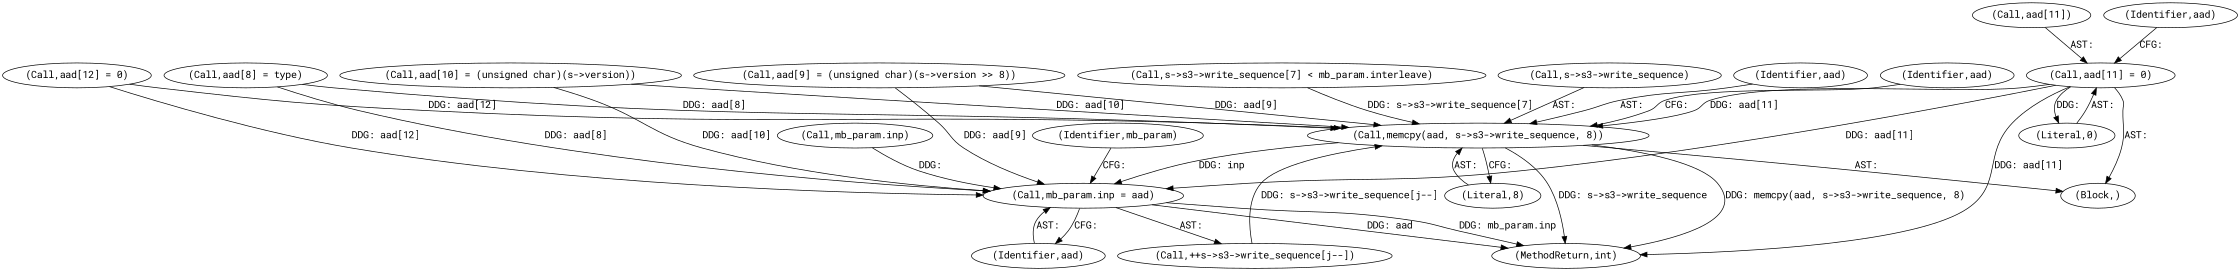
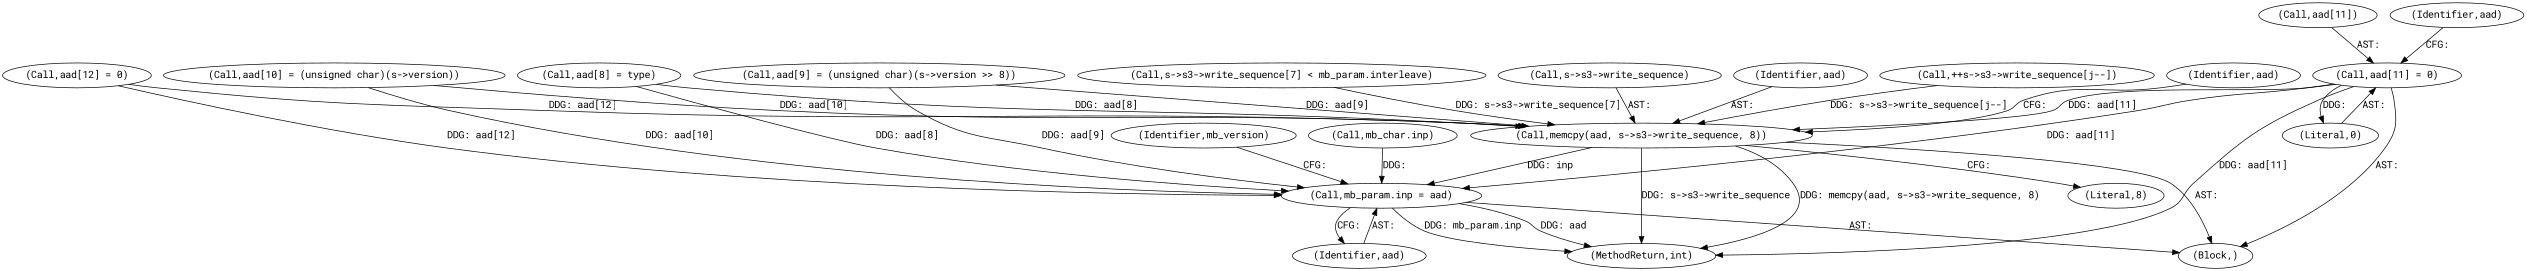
node "(Call,mb_param.inp)": label "(Call,mb_param.inp)" -> "(Call,mb_char.inp)"
node "(Identifier,mb_param)": label "(Identifier,mb_param)" -> "(Identifier,mb_version)"
edge "(Literal,8)" -> "(Call,memcpy(aad, s->s3->write_sequence, 8))": removed, label "AST:"
edge "(Call,mb_param.inp = aad)" -> "(Call,++s->s3->write_sequence[j--])": now "(Call,mb_param.inp = aad)" -> "(Block,)"
